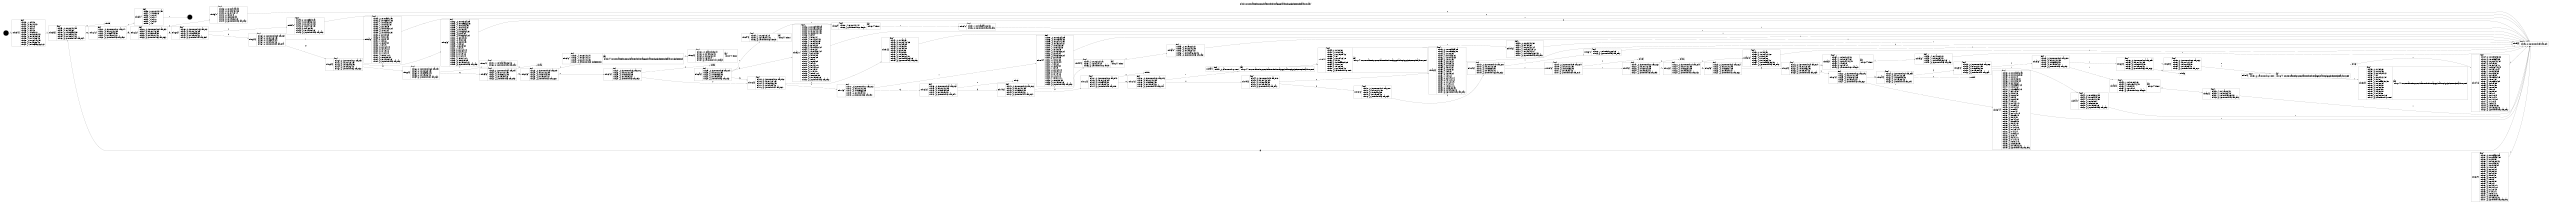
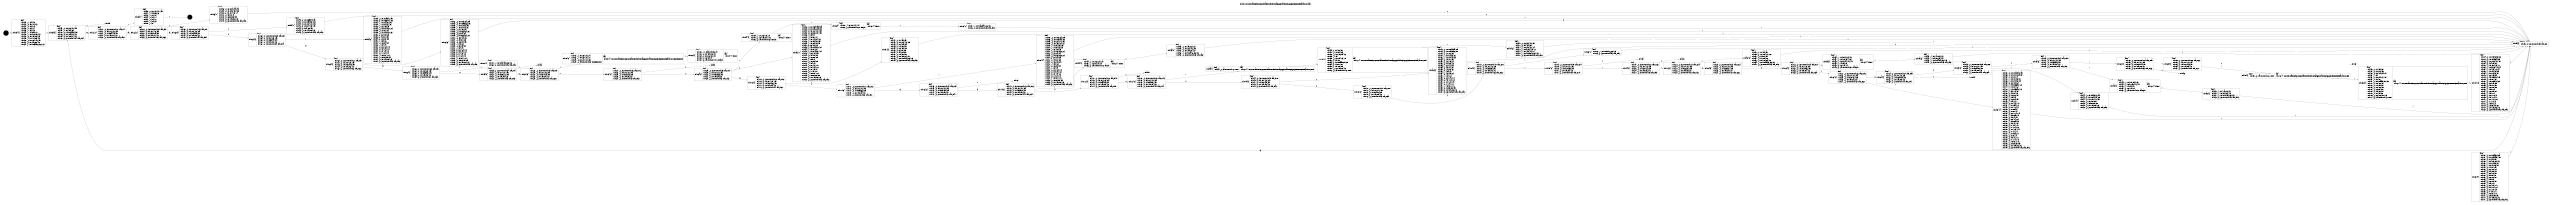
edge "0x4018f7" -> "0x401c19 [108]": now "0x401be5 [52]" -> "0x401c19 [108]"
edge "0x4016d1 [25]" -> "0x401703 [25]": now "0x4016d1 [25]" -> "0x4016ea [25]"
